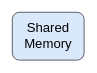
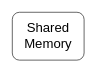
node "Shared Memory": fillcolor #dae8fc -> #ffffff
